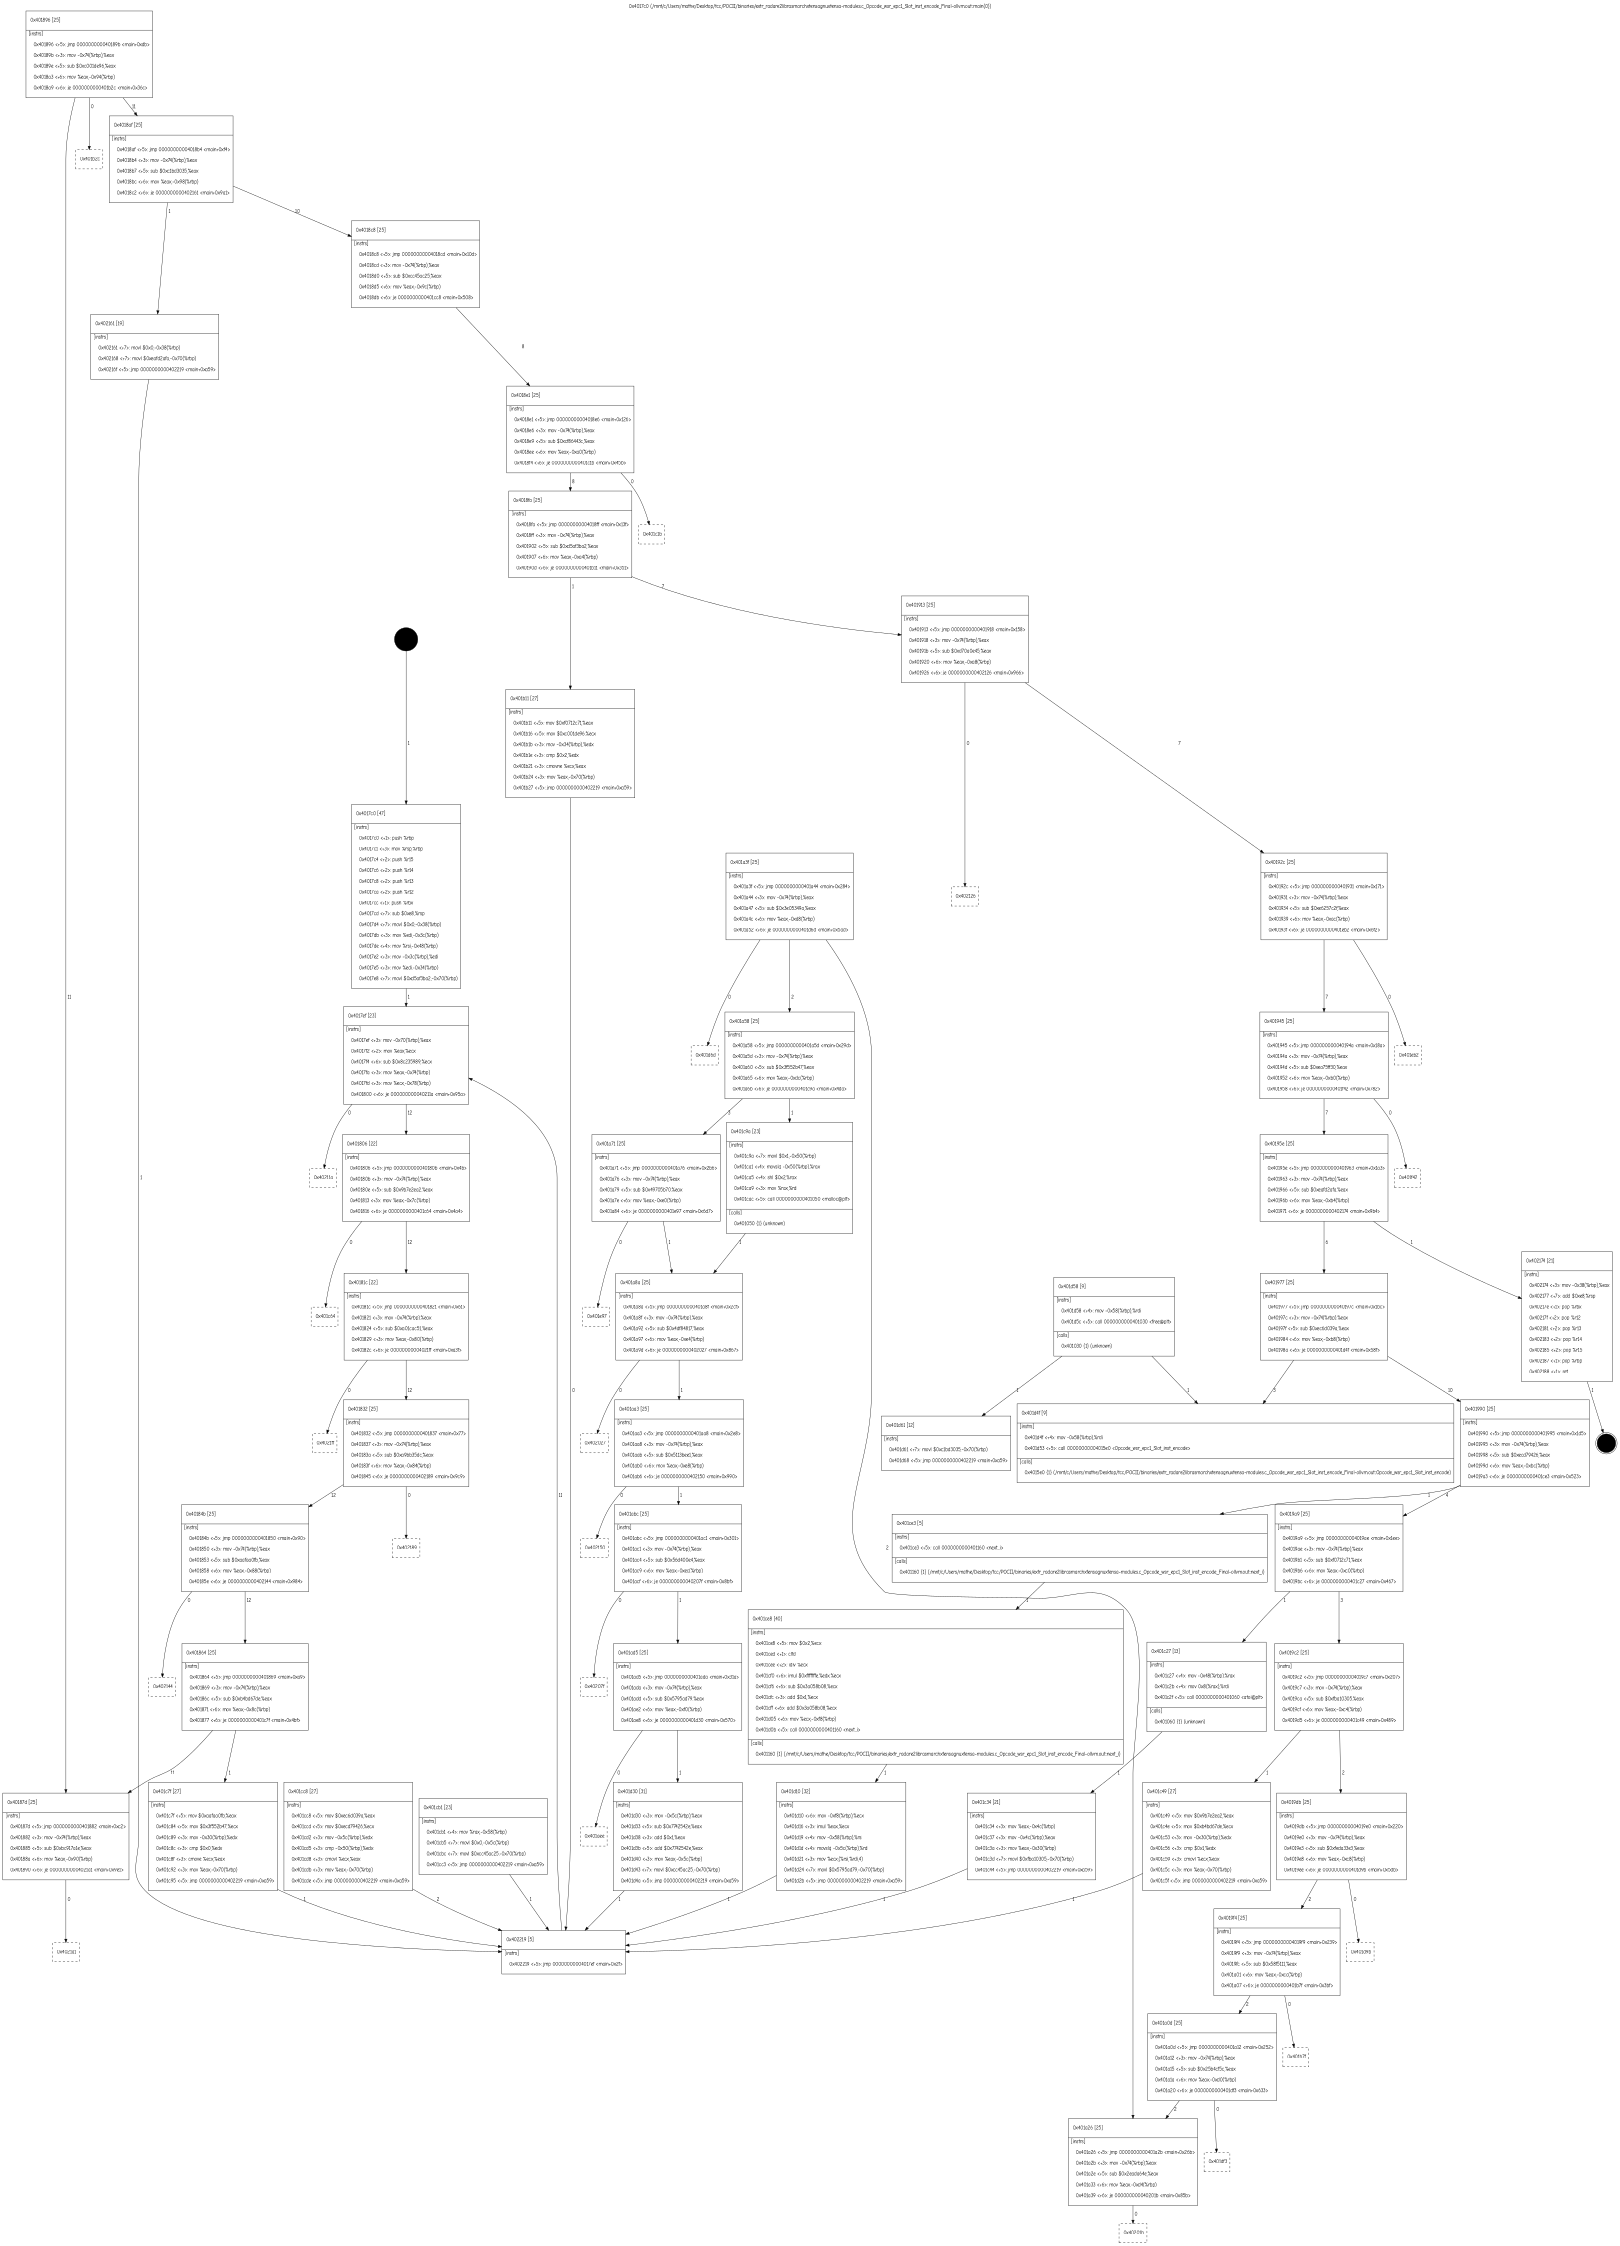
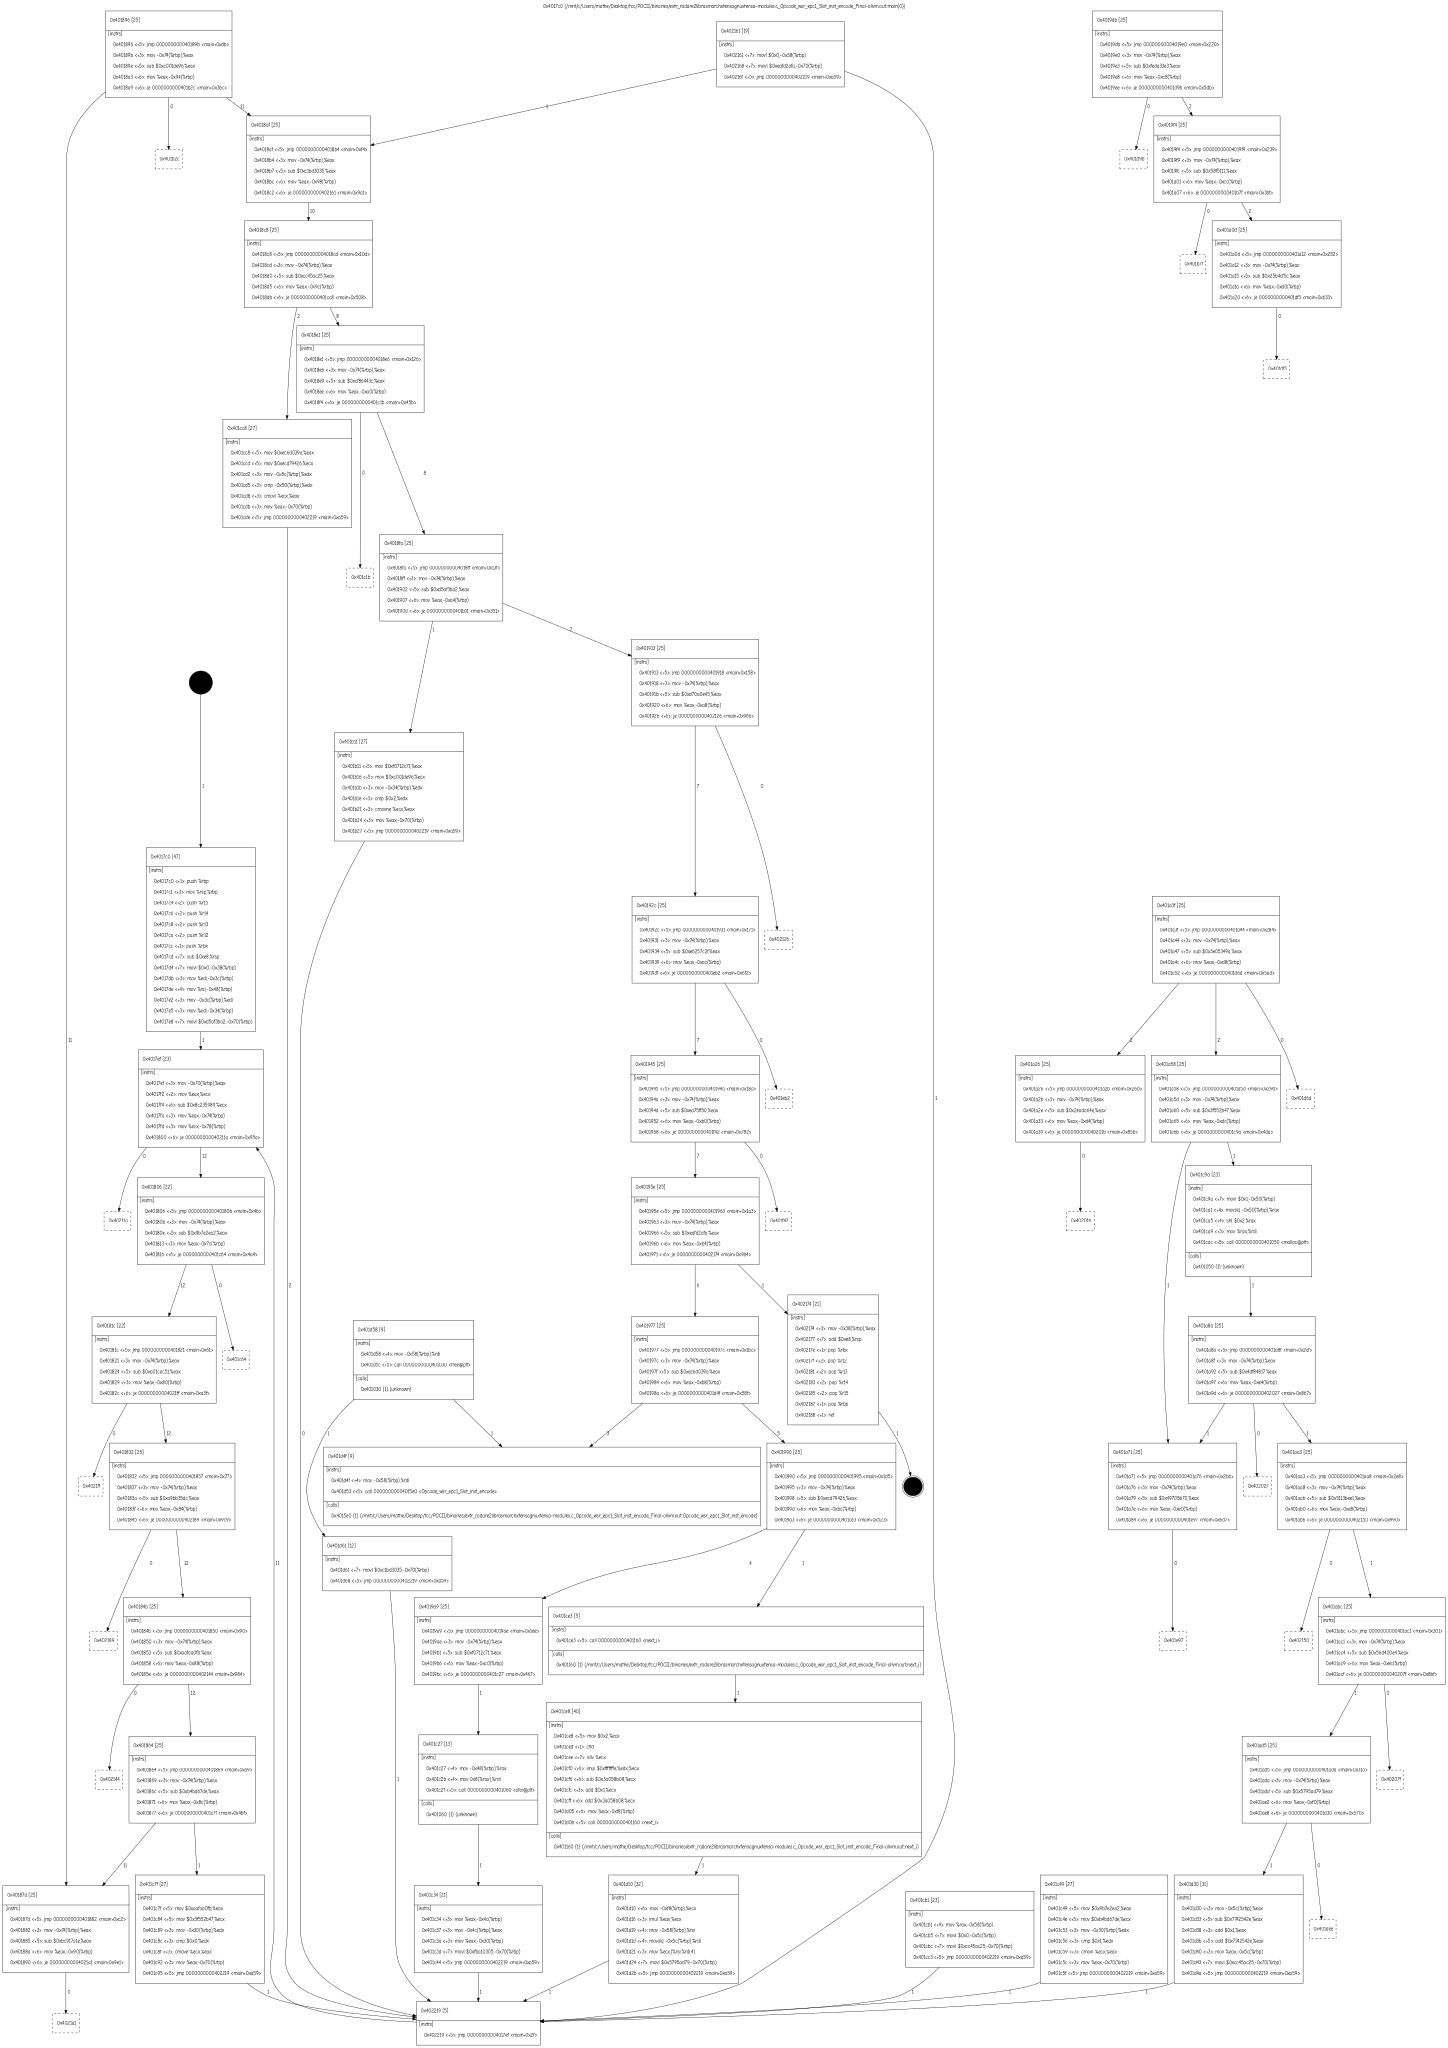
edge "0x4018af [25]" -> "0x402161 [19]": reversed
edge "0x4018c8 [25]" -> "0x401cc8 [27]": added, label "2"
edge "0x401a58 [25]" -> "0x401a71 [25]": label " 3" -> " 1"
edge "0x401a71 [25]" -> "0x401a8a [25]": reversed
edge "0x401977 [25]" -> "0x401990 [25]": label " 10" -> " 5"
node "0x4019c2 [25]": removed
edge "0x401d61 [12]" -> "0x402219 [5]": added, label "1"
edge "0x401a0d [25]" -> "0x401a26 [25]": removed, label "2"
